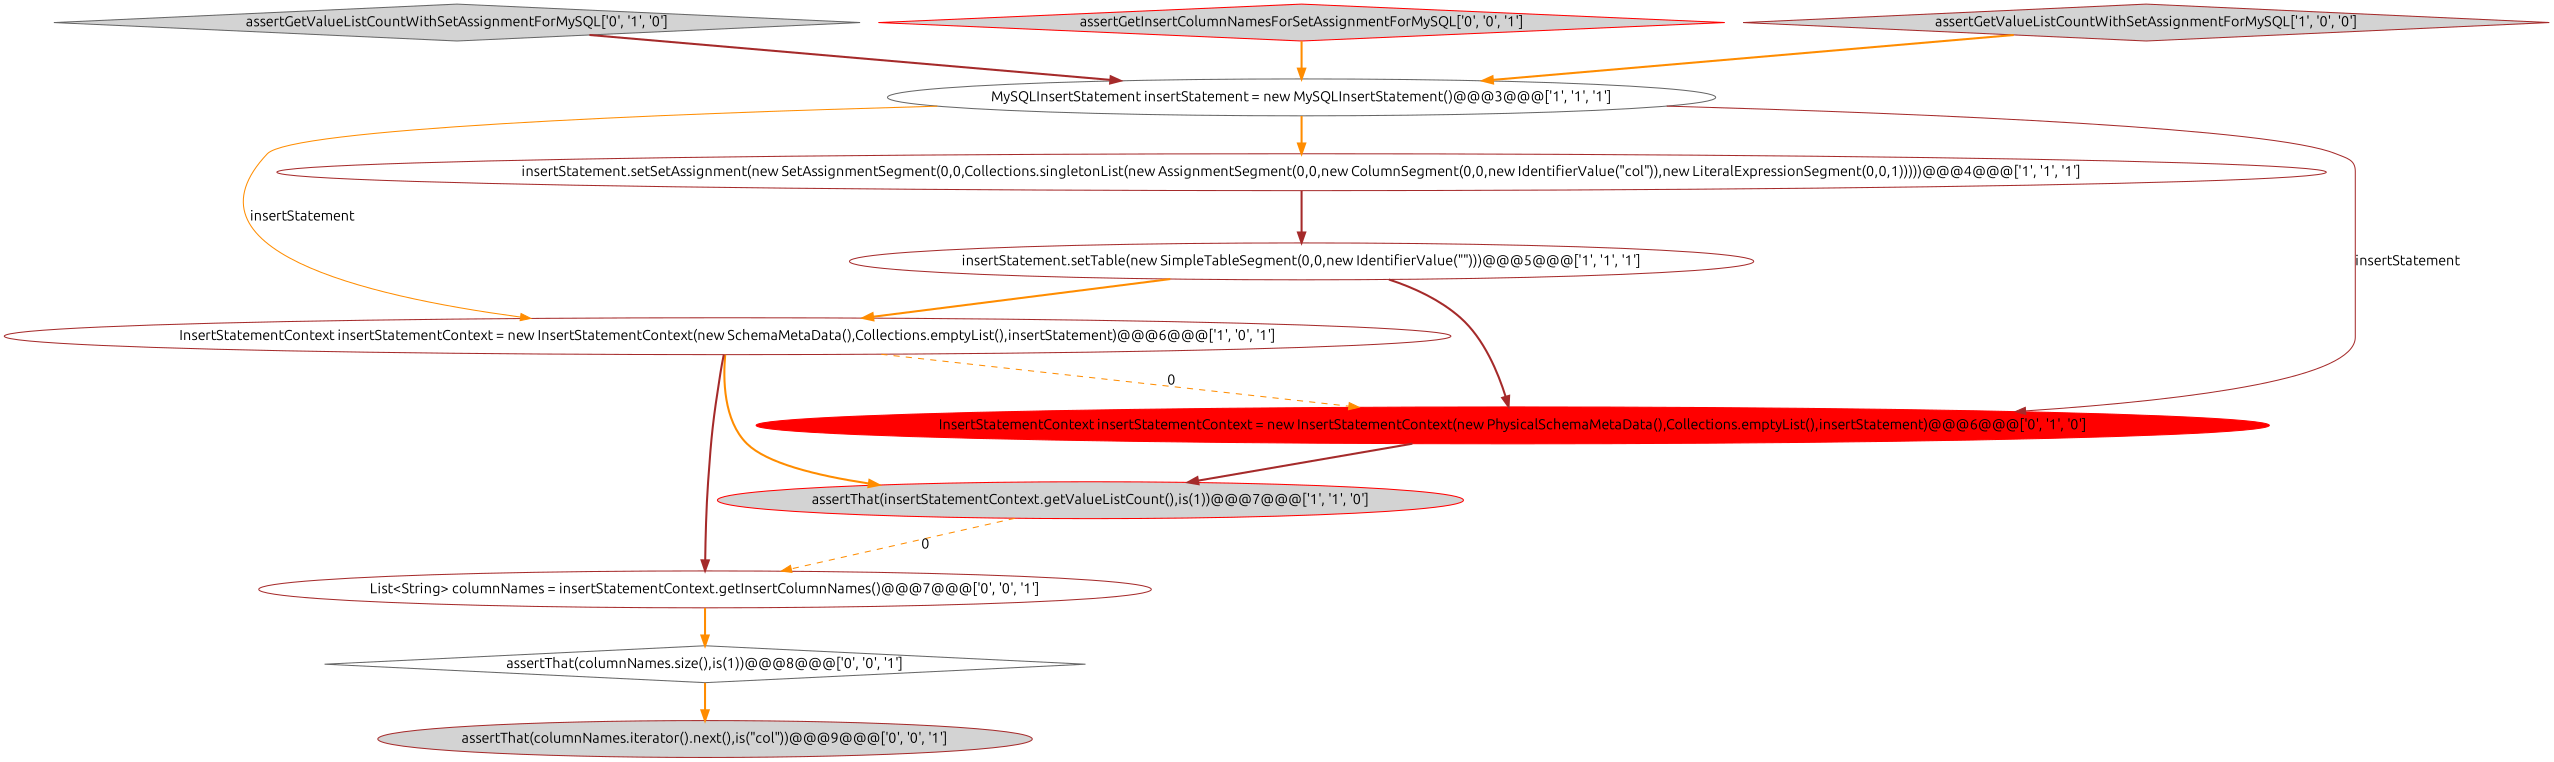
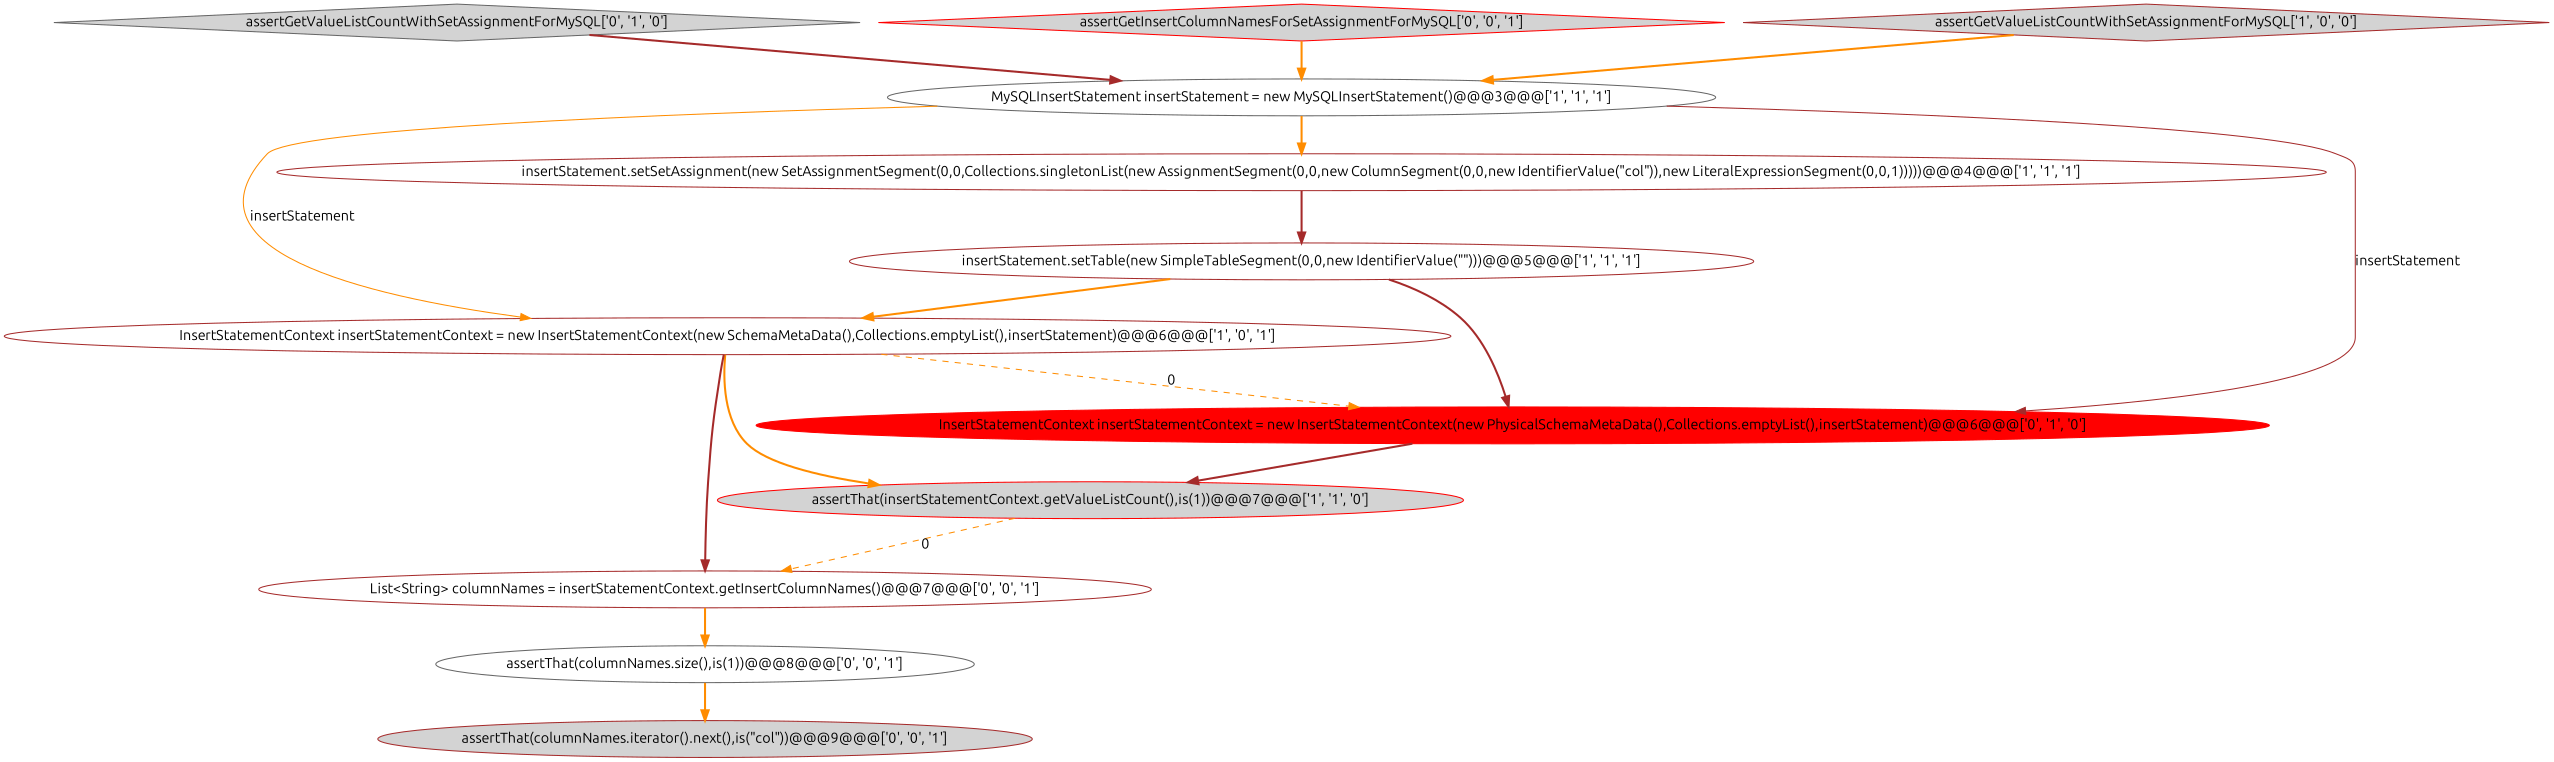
node "assertThat(columnNames.size(),is(1))@@@8@@@['0', '0', '1']": shape diamond -> ellipse
